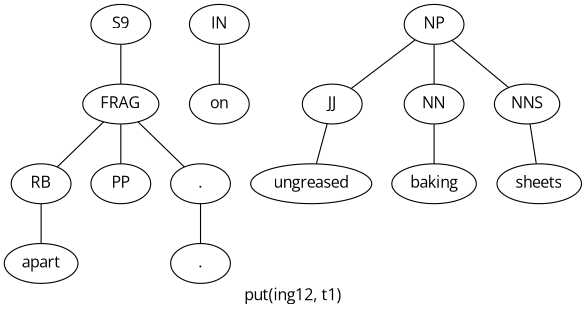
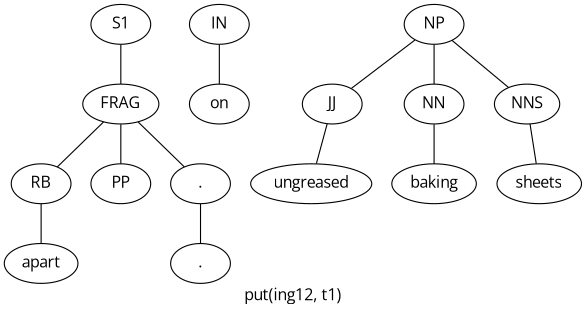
node "S9": label "S9" -> "S1"
